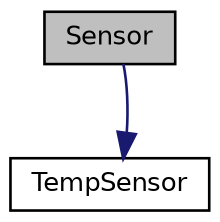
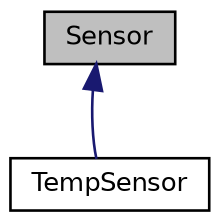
edge "Sensor" -> "TempSensor": reversed
